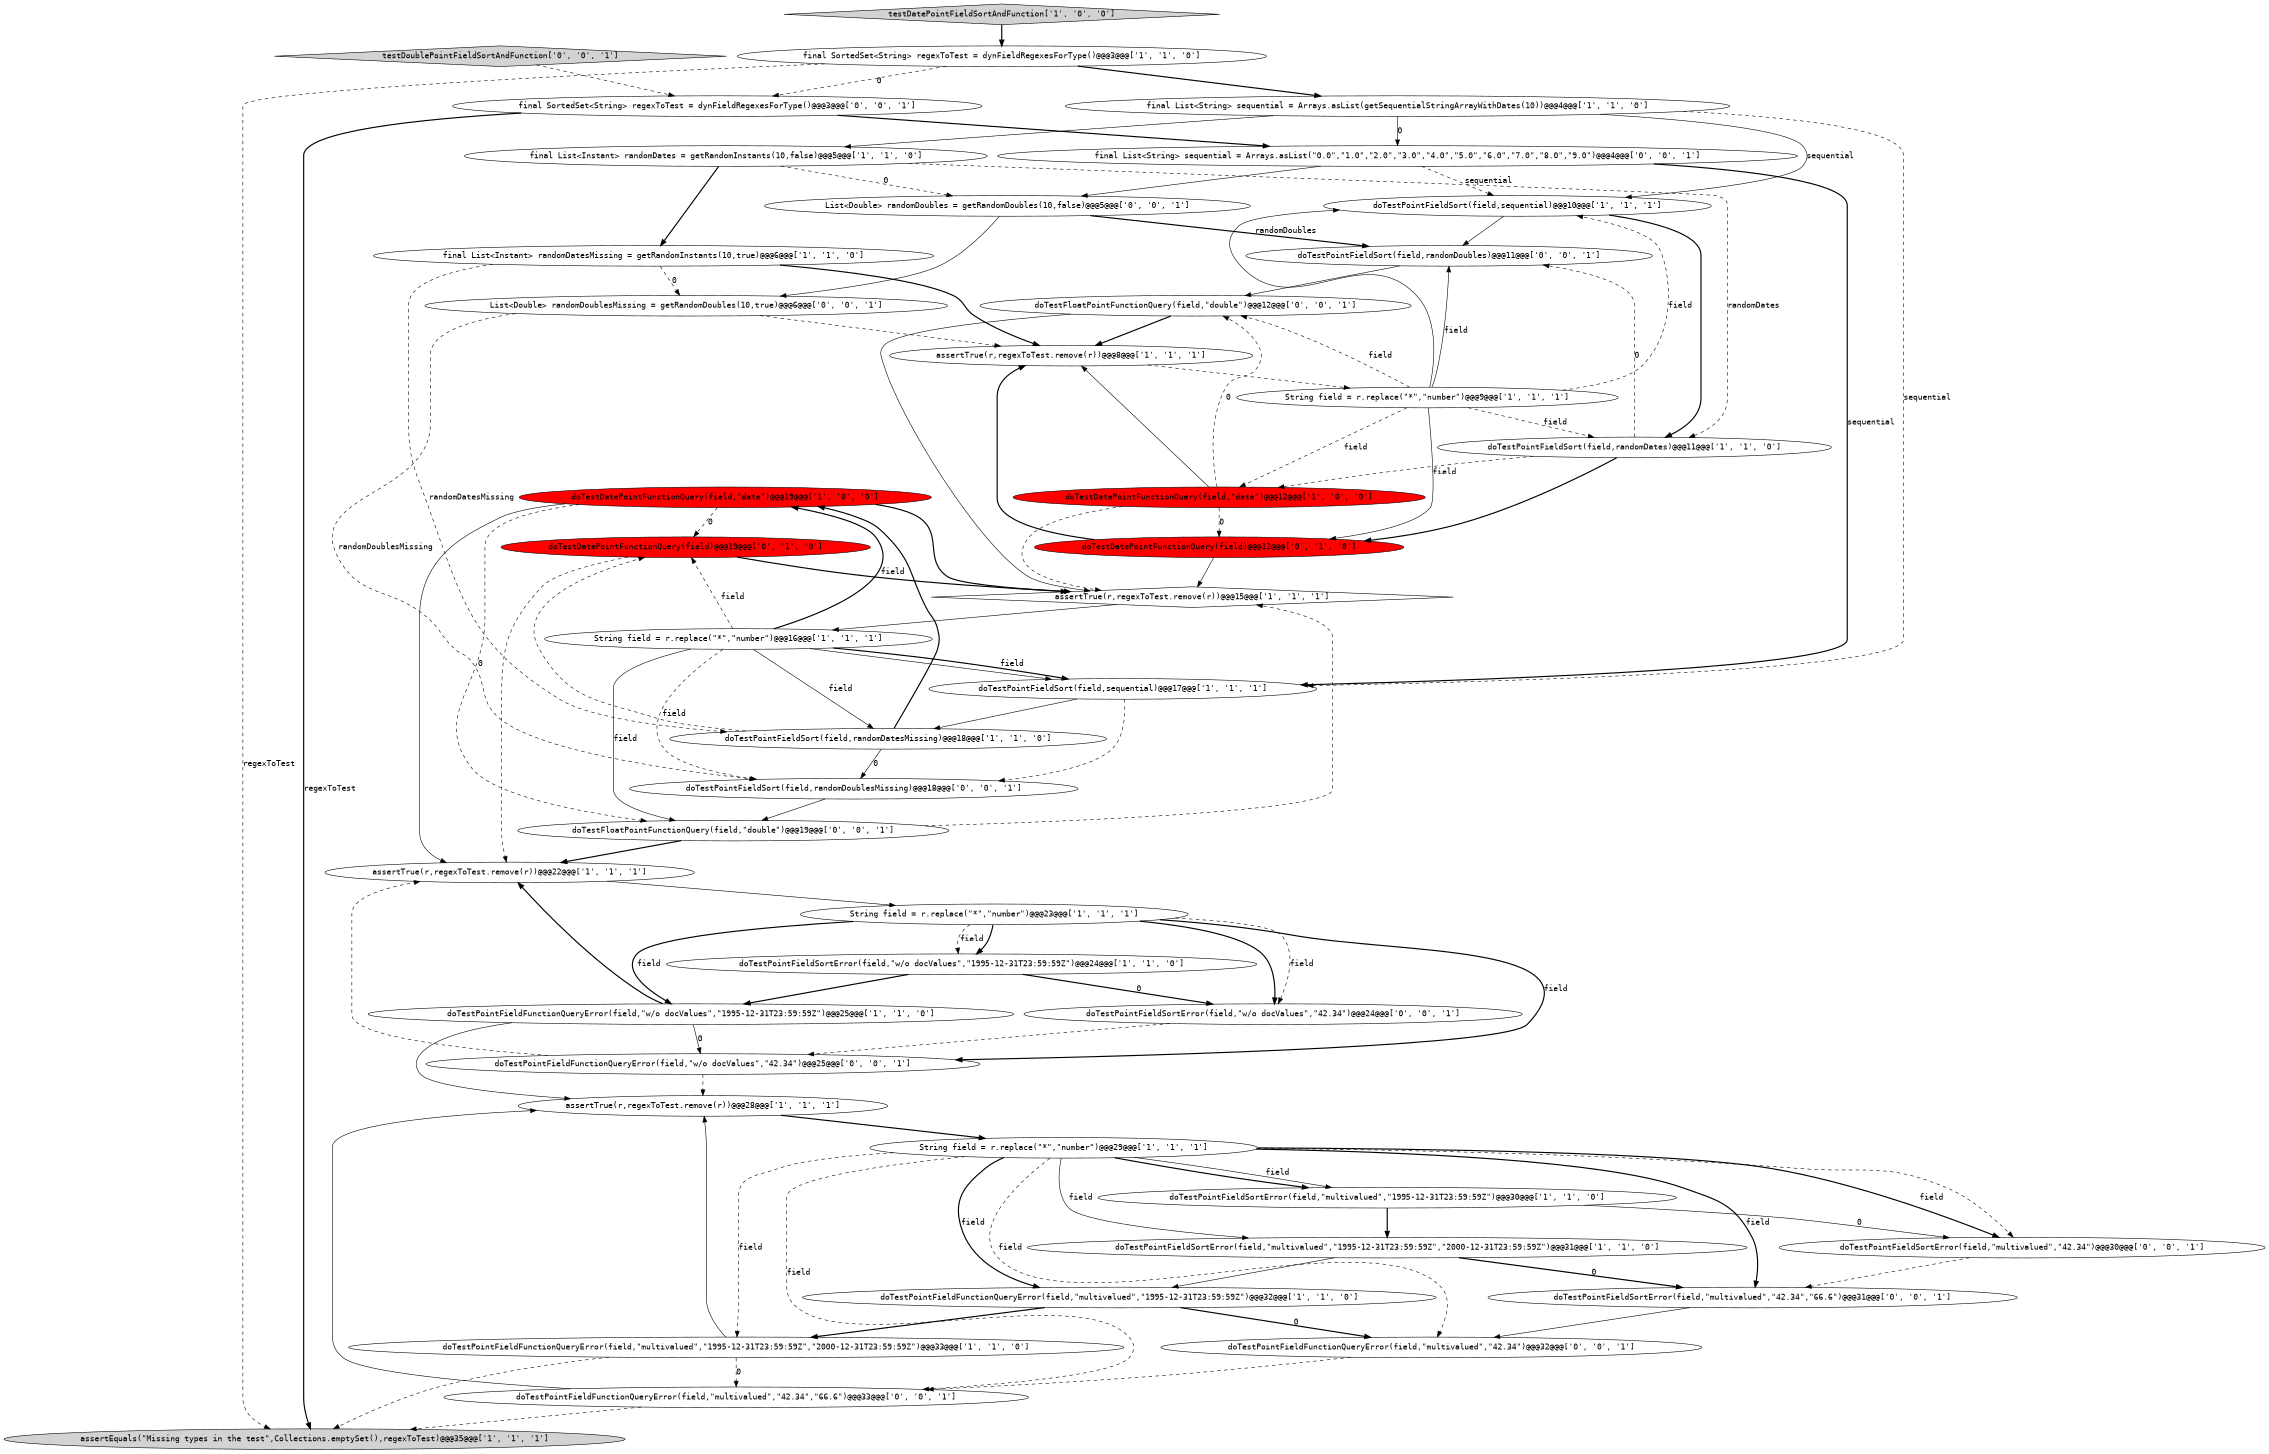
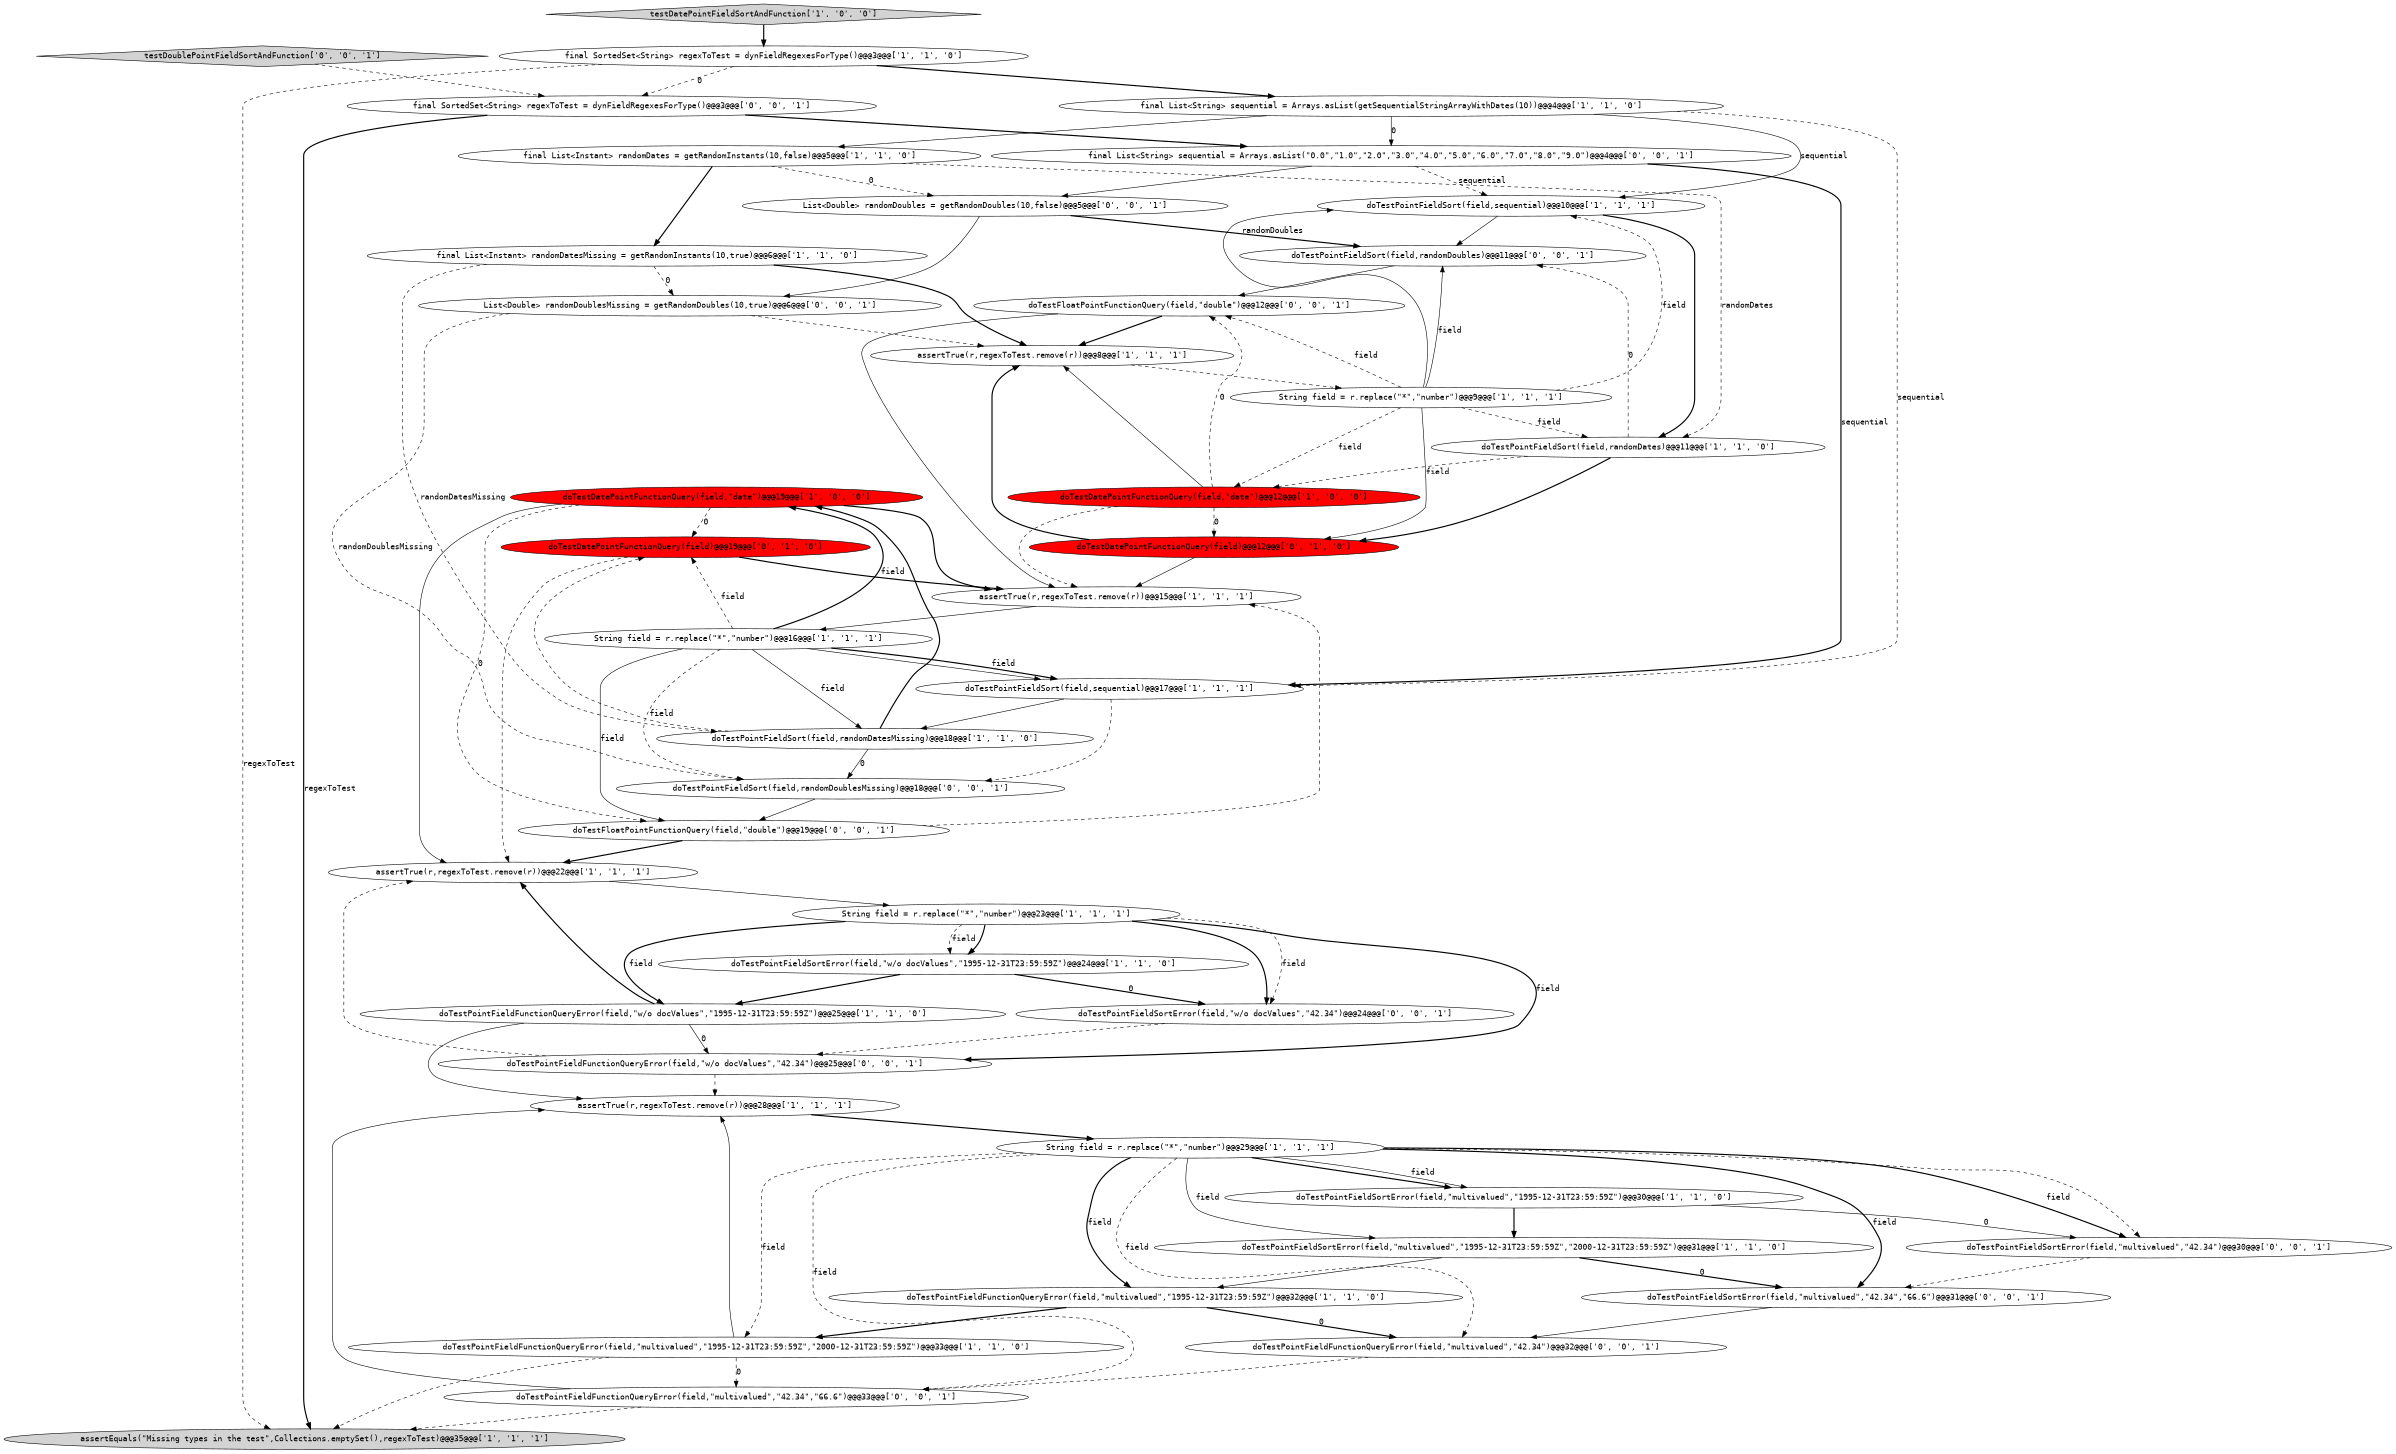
node "assertTrue(r,regexToTest.remove(r))@@@15@@@['1', '1', '1']": shape diamond -> ellipse
